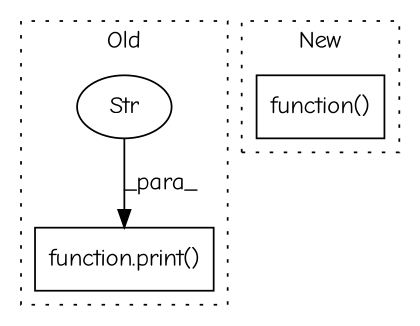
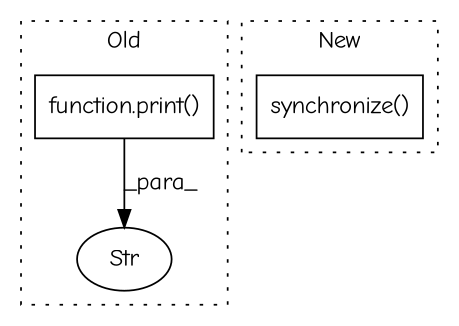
node "function()": label "function()" -> "synchronize()"
edge "Str" -> "function.print()": reversed
